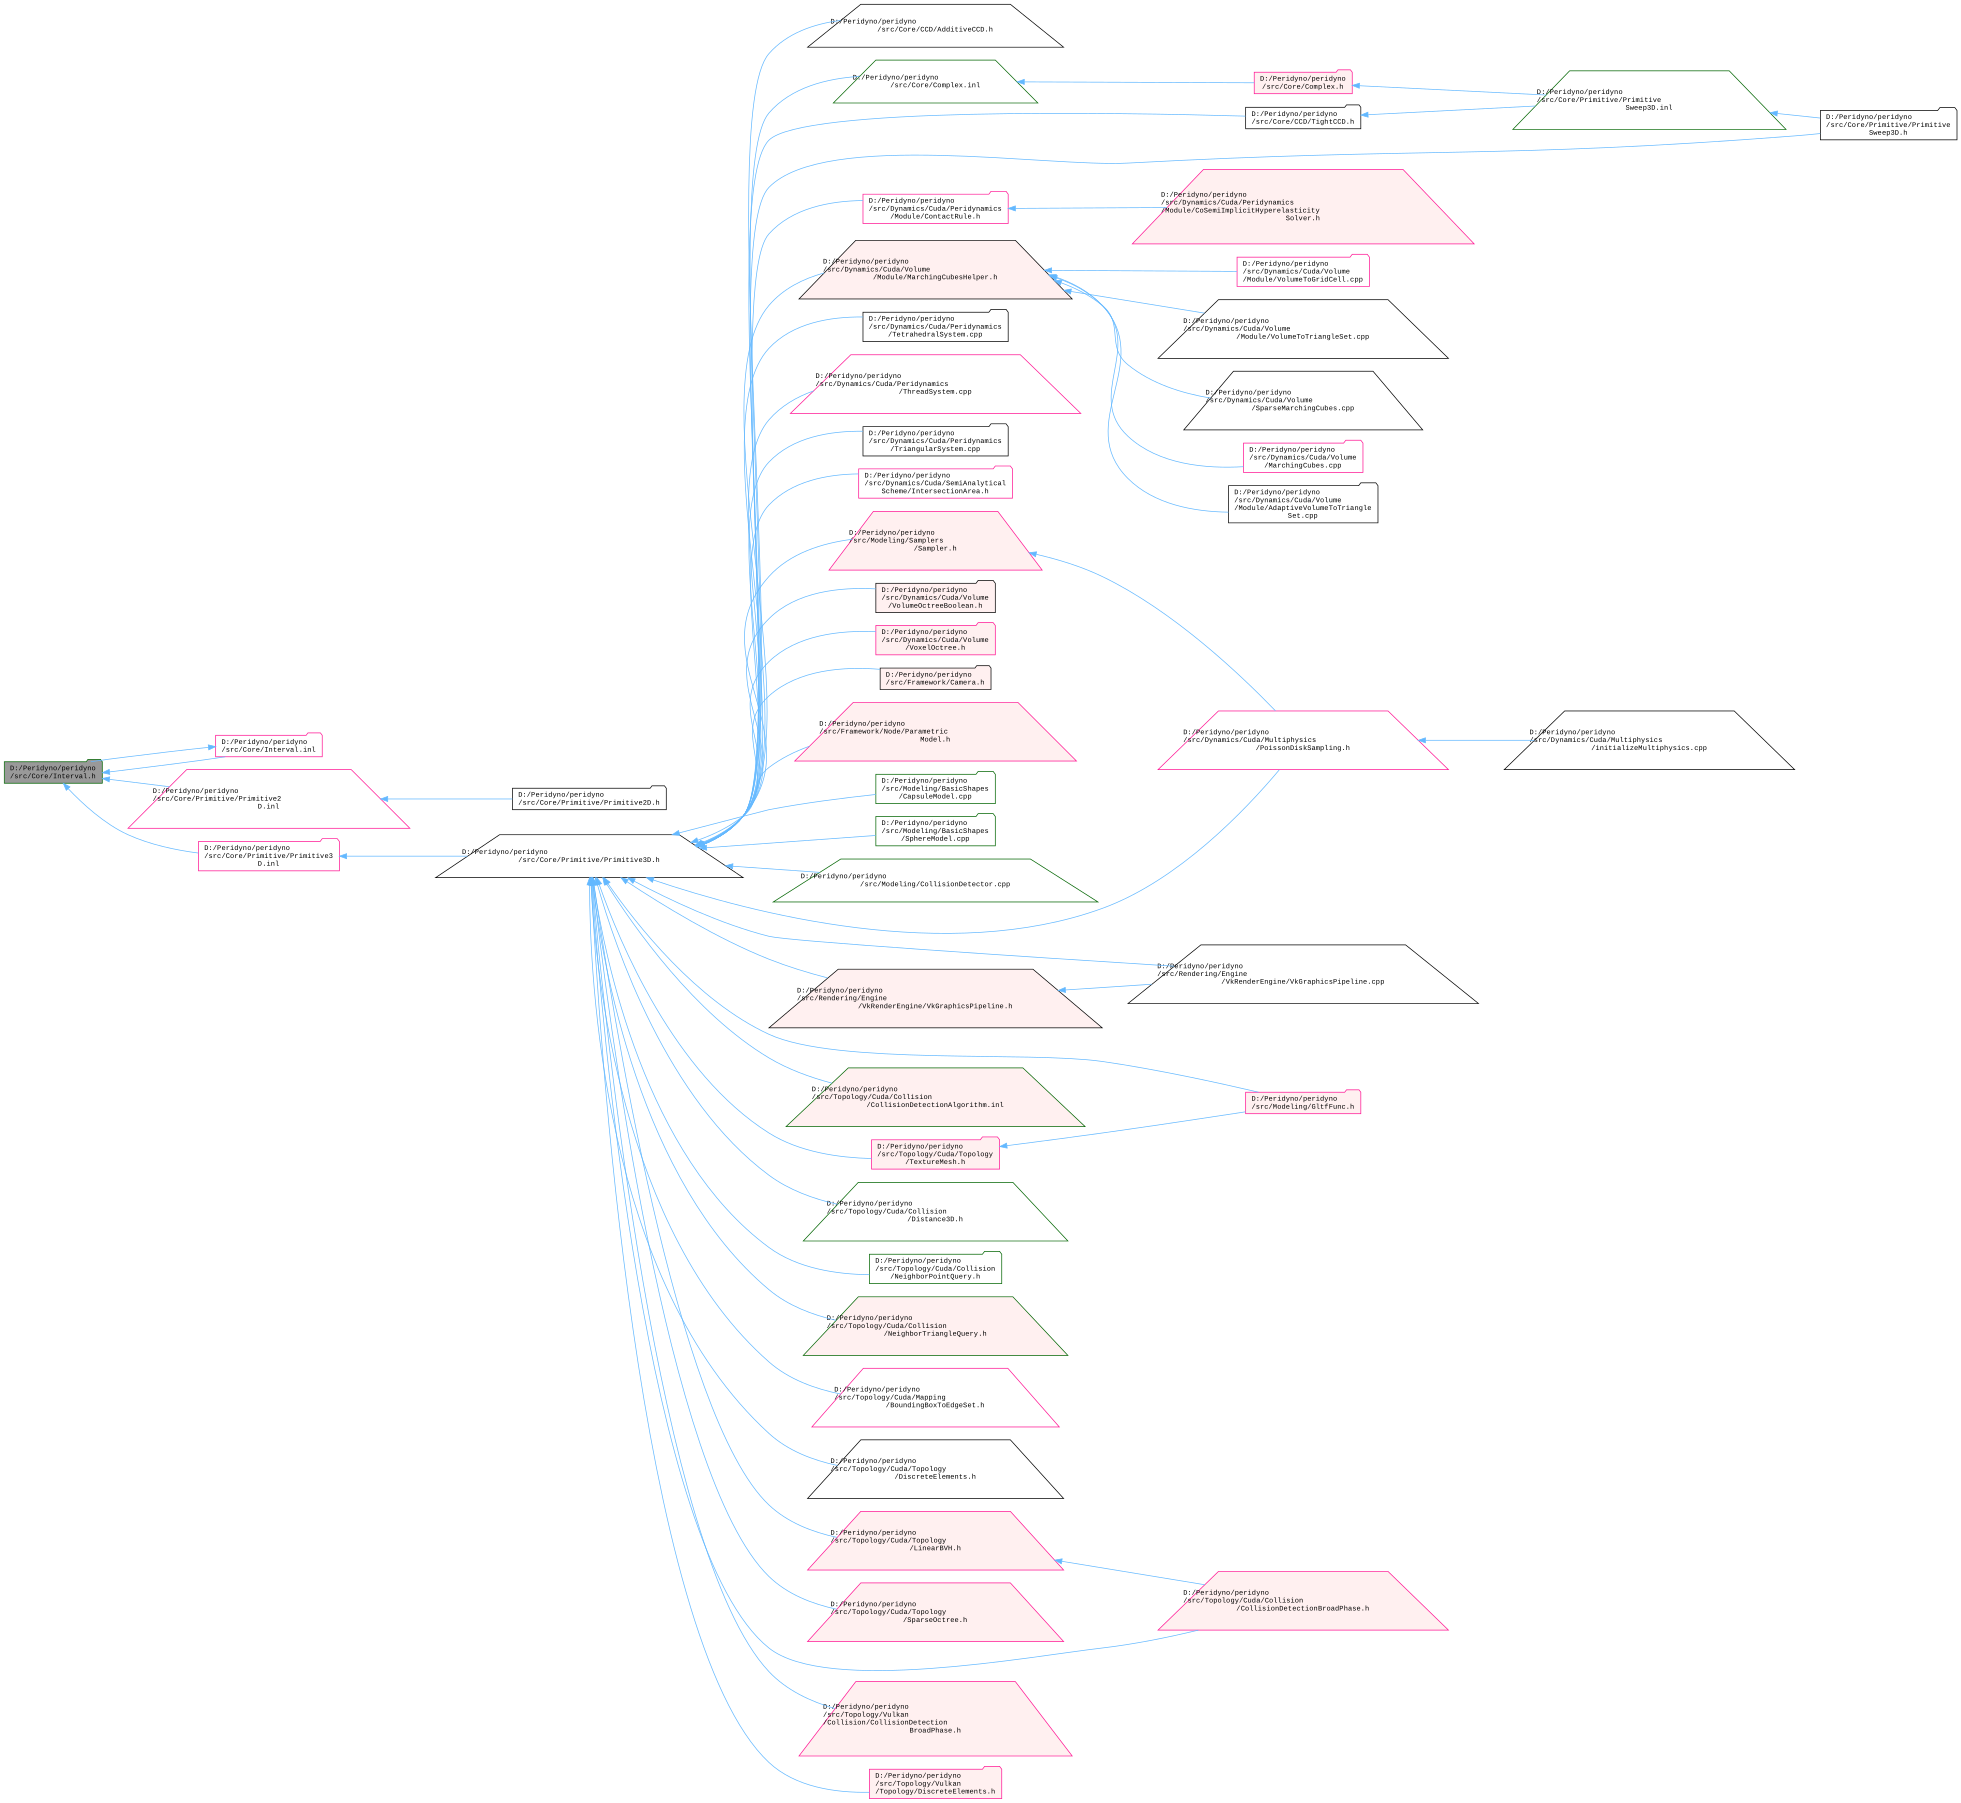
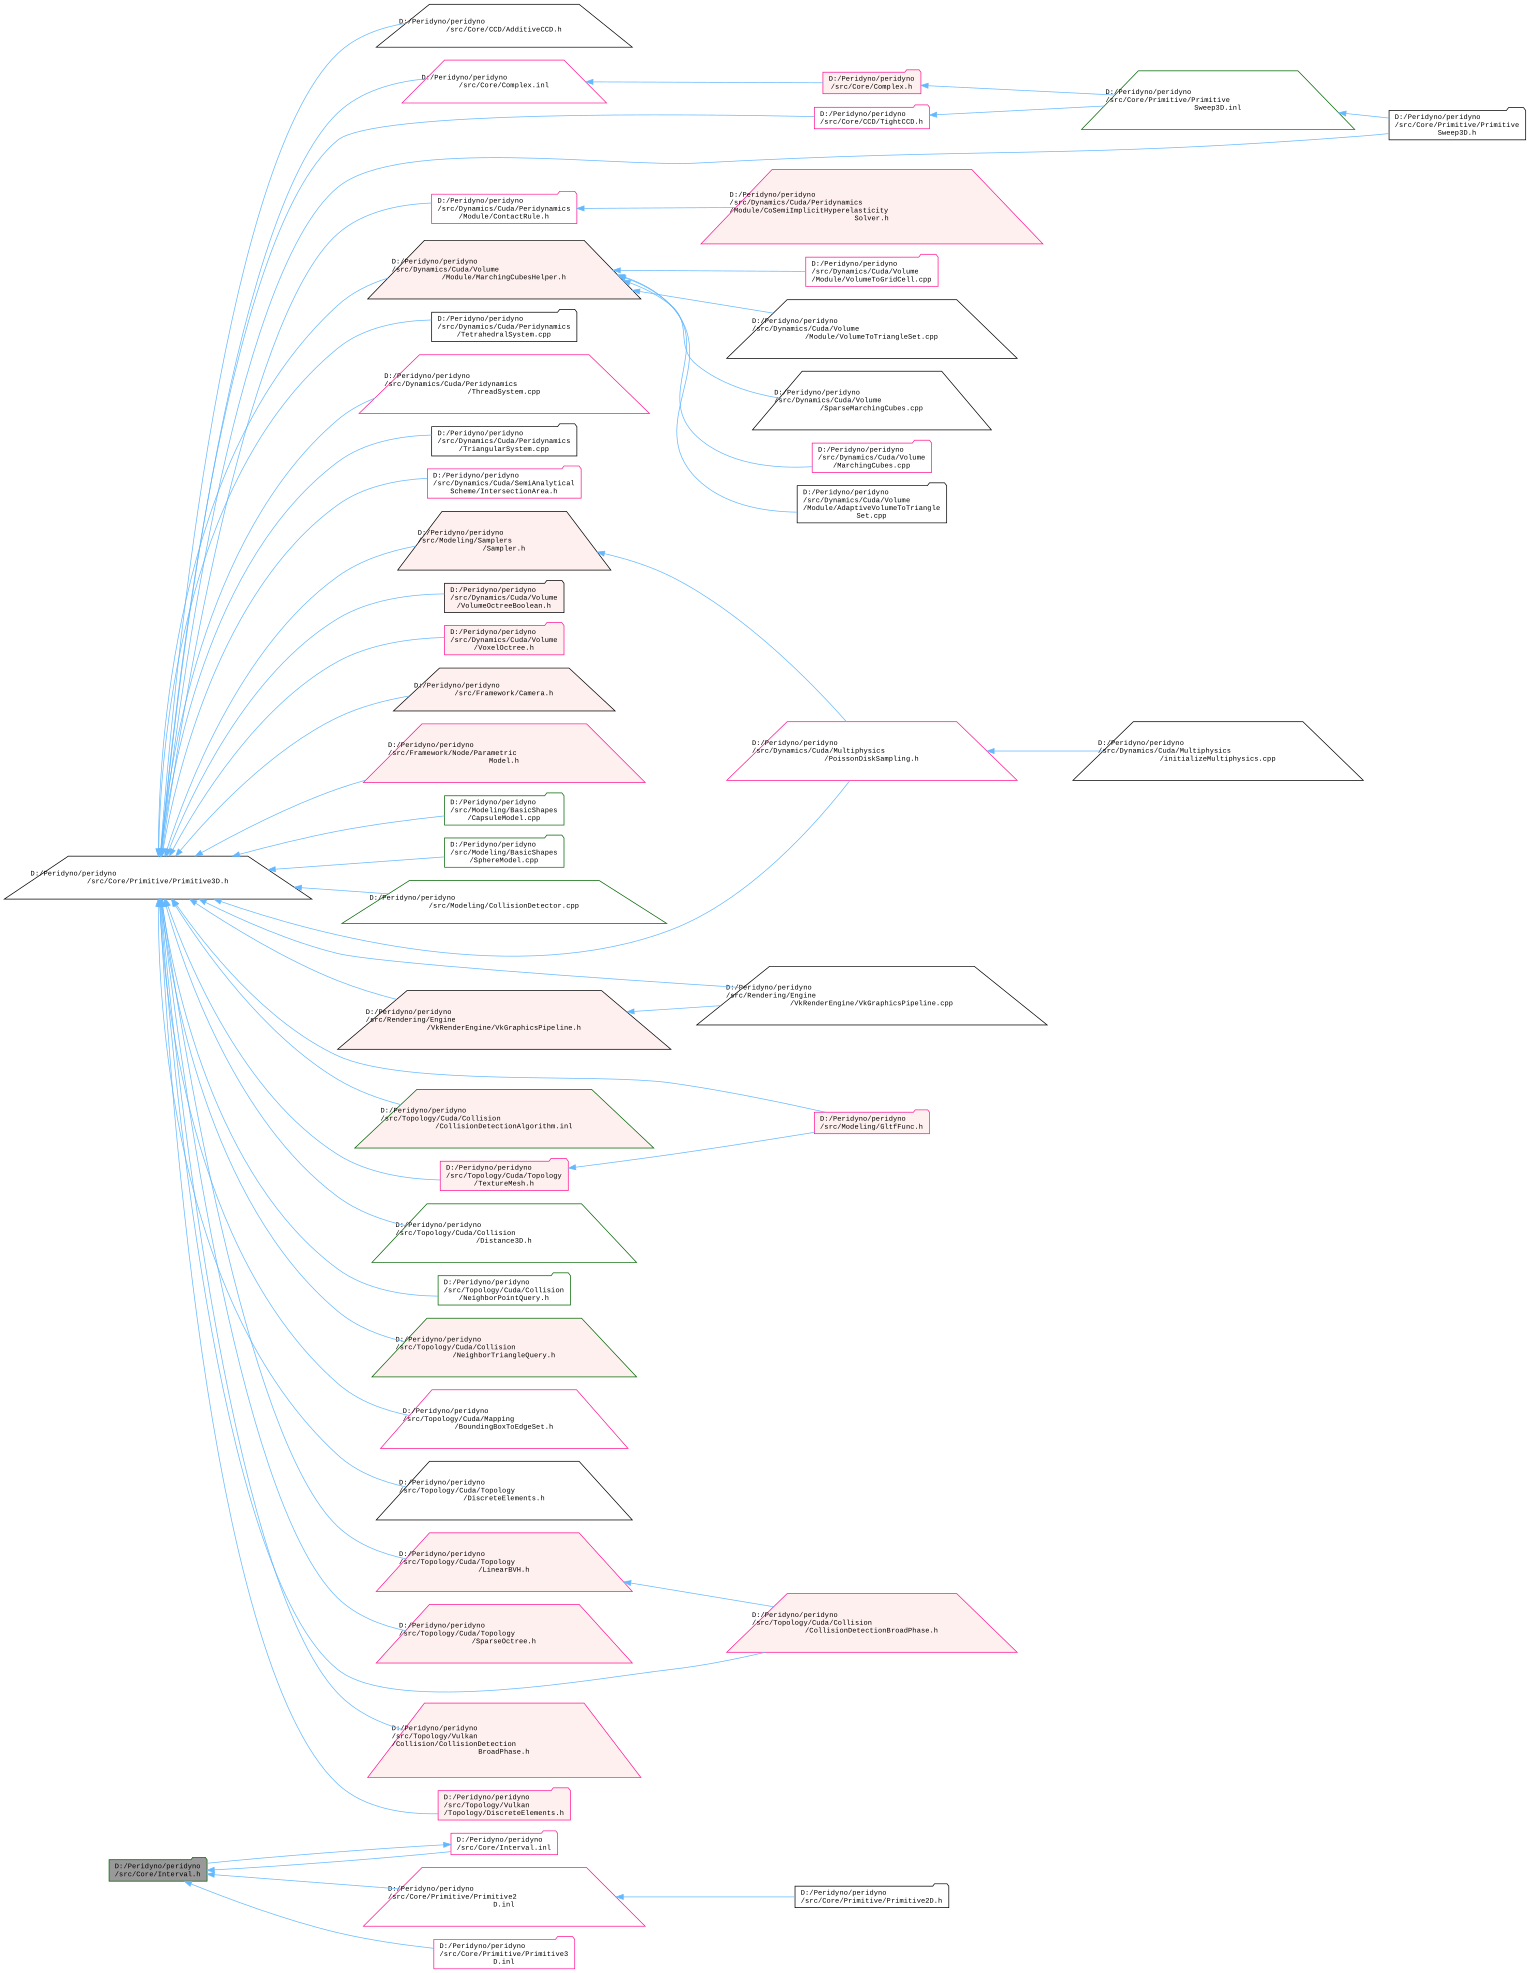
node "D:/Peridyno/peridyno /src/Core/Complex.inl": color darkgreen -> deeppink
node "D:/Peridyno/peridyno /src/Core/CCD/TightCCD.h": color black -> deeppink
node "D:/Peridyno/peridyno /src/Modeling/Samplers /Sampler.h": color deeppink -> black
node "D:/Peridyno/peridyno /src/Framework/Camera.h": shape folder -> trapezium
edge "D:/Peridyno/peridyno /src/Core/Primitive/Primitive3D.h" -> "D:/Peridyno/peridyno /src/Core/Primitive/Primitive3 D.inl": removed
